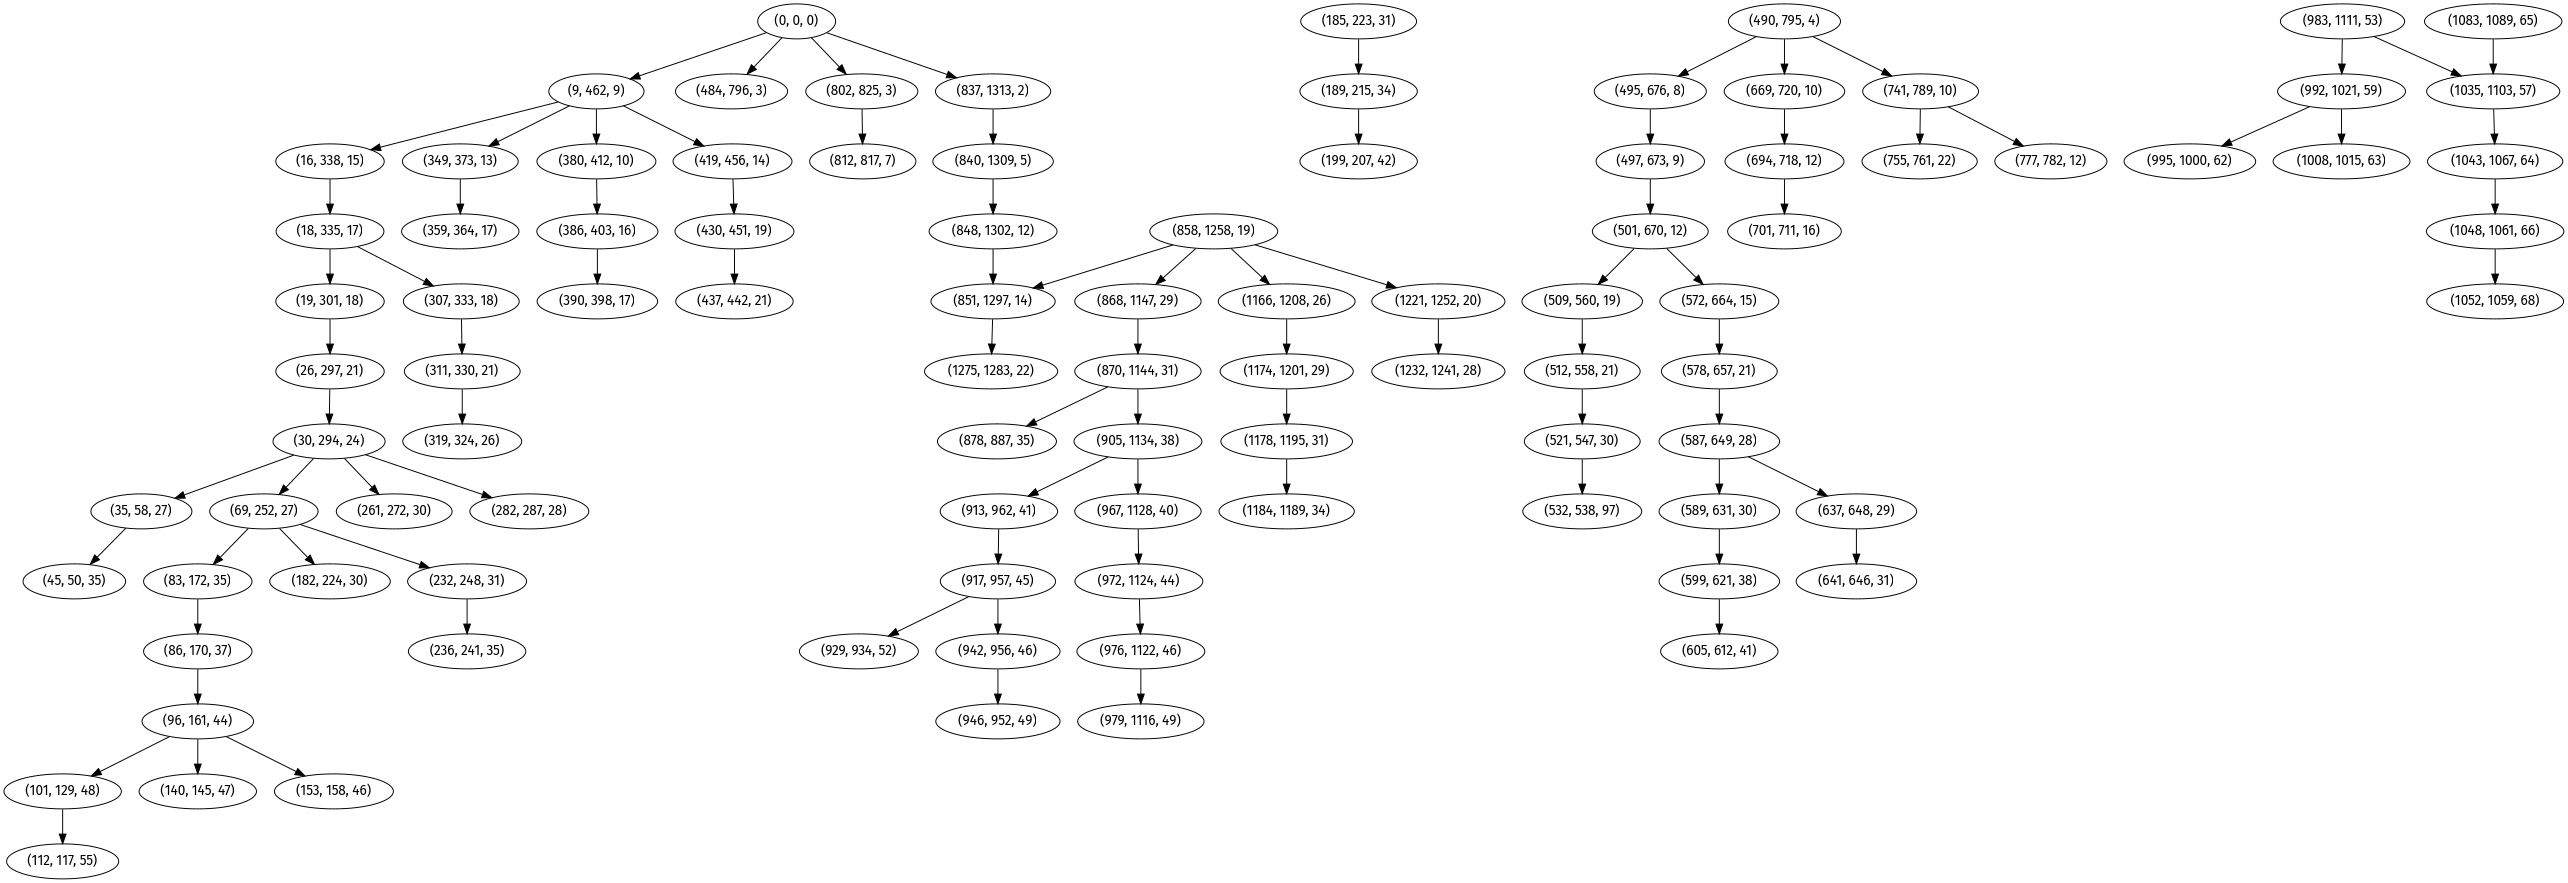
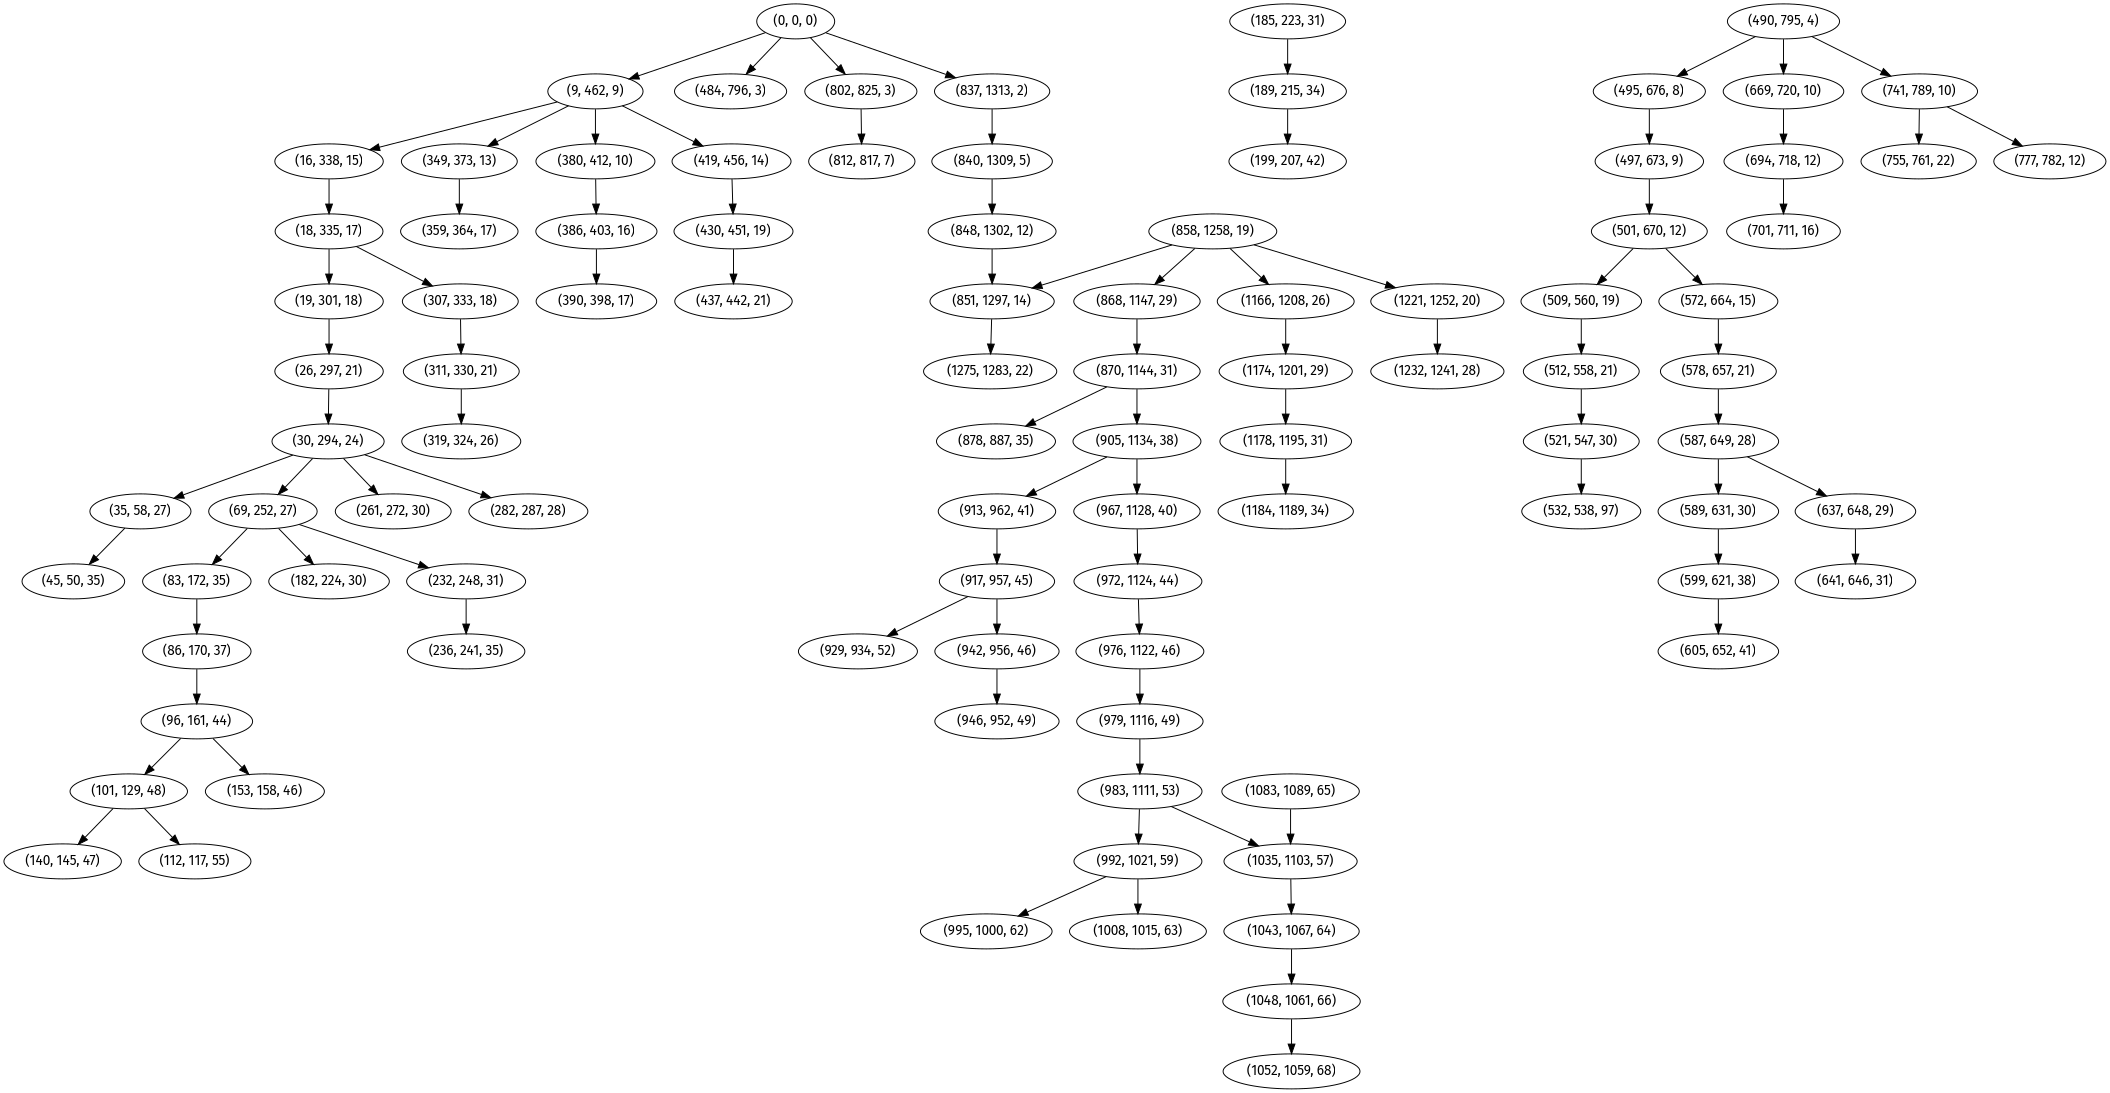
node "(605, 612, 41)": label "(605, 612, 41)" -> "(605, 652, 41)"
edge "(96, 161, 44)" -> "(140, 145, 47)": now "(101, 129, 48)" -> "(140, 145, 47)"
edge "(979, 1116, 49)" -> "(983, 1111, 53)": added
